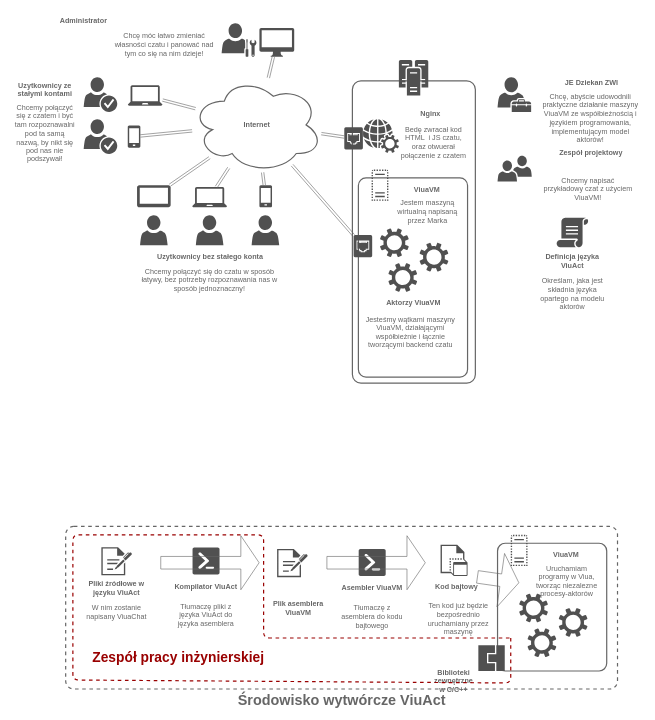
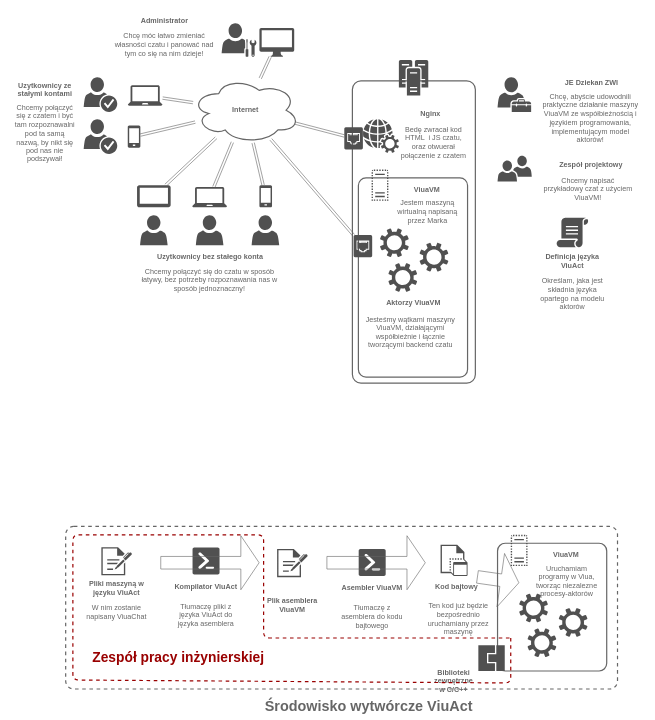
node "Administrator": moved (84, 18) -> (165, 18)
node "Internet": size 131x95 -> 108x66
node "Zespół projektowy": moved (591, 153) -> (591, 165)
node "Pliki źródłowe w języku ViuAct": label "Pliki źródłowe w języku ViuAct" -> "Pliki maszyną w języku ViuAct"
node "Plik asemblera ViuaVM": moved (299, 608) -> (293, 605)
node "Środowisko wytwórcze ViuAct": moved (342, 701) -> (369, 707)
